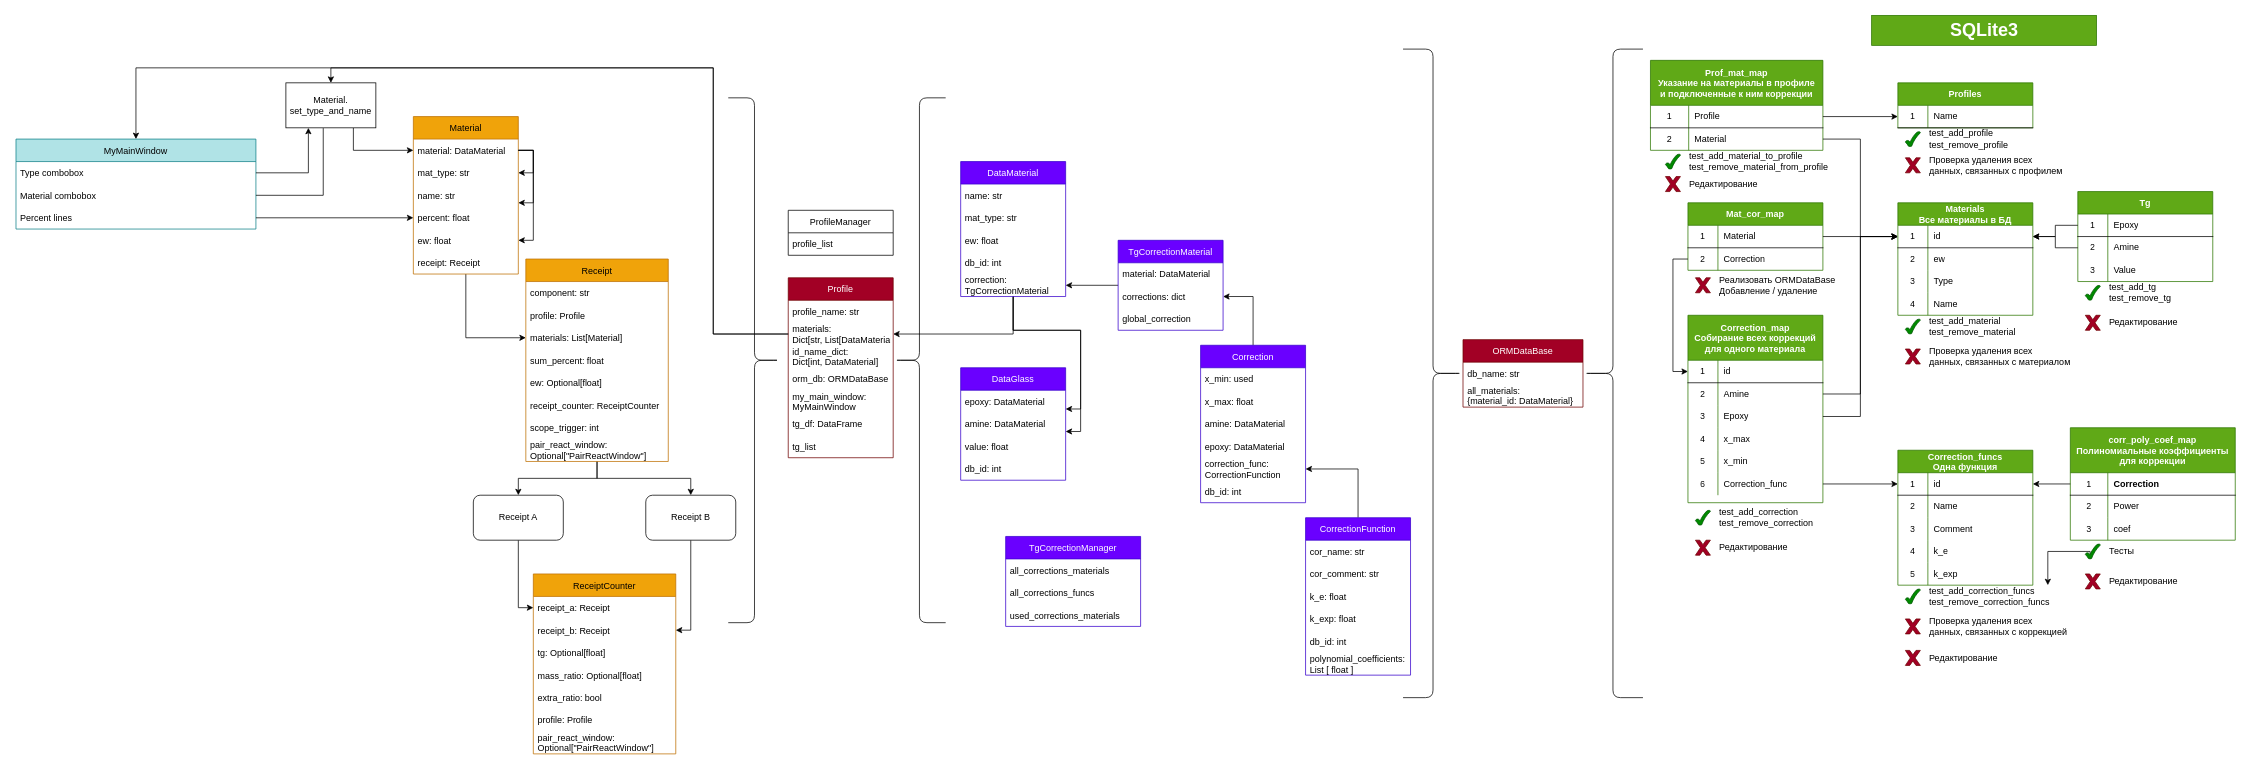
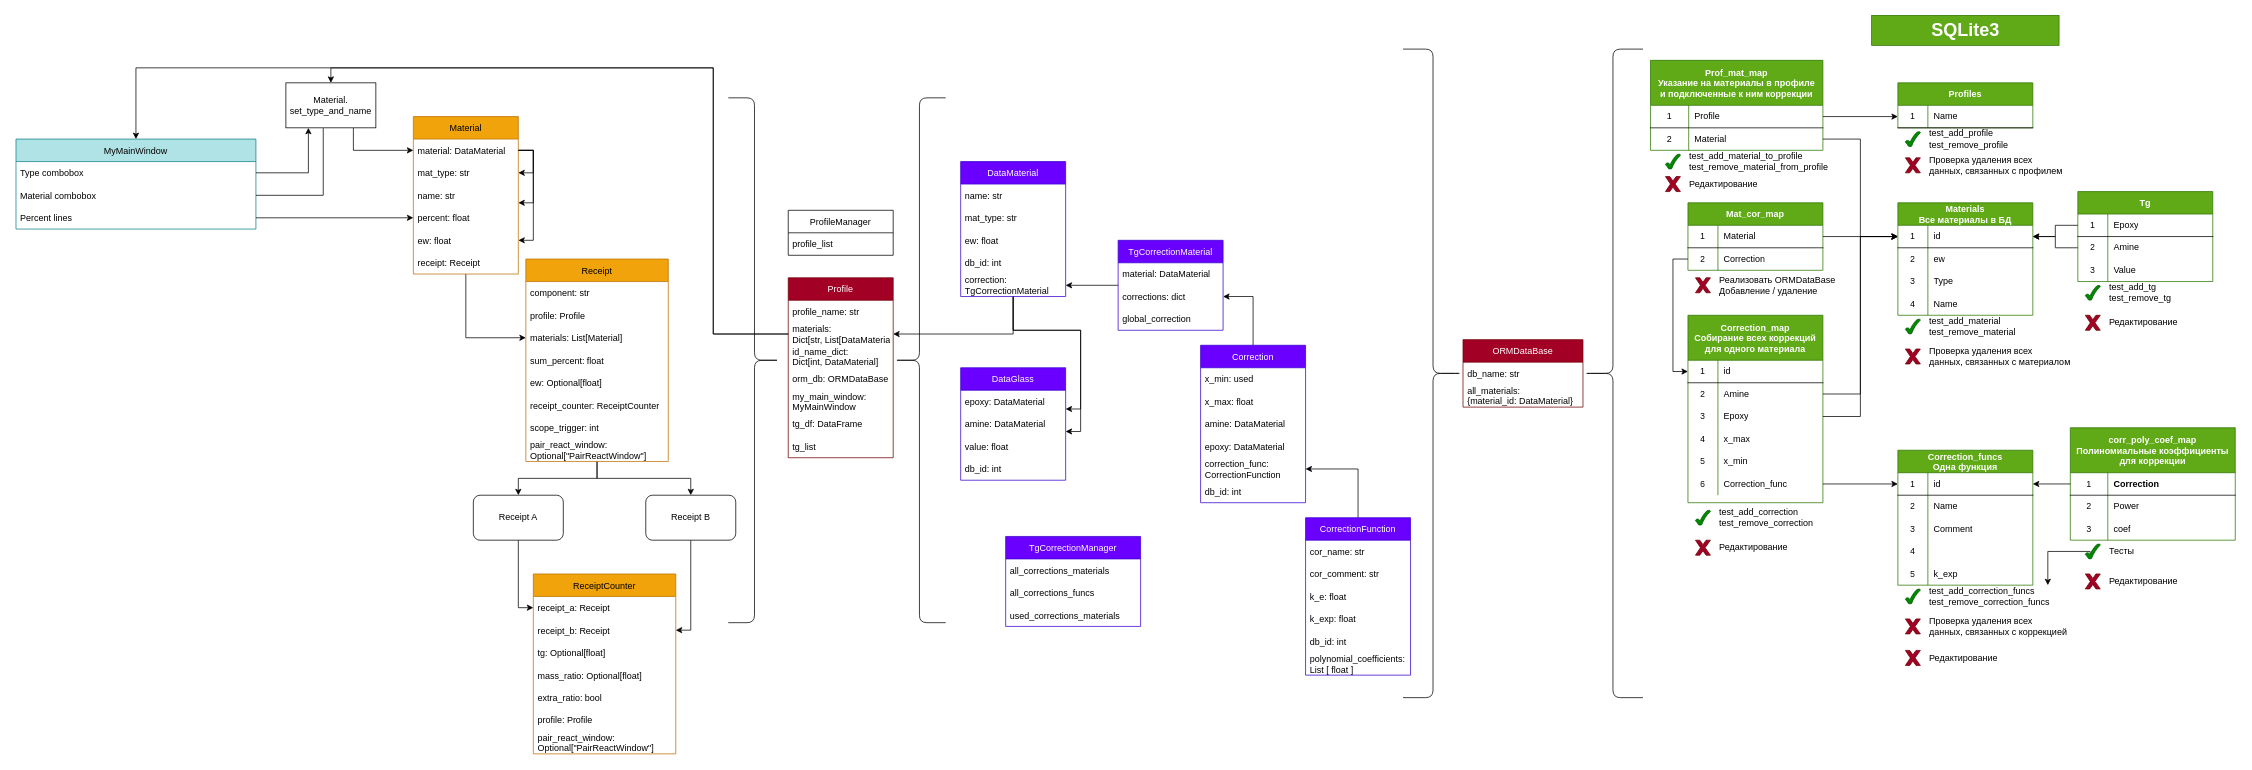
node "SQLite3": size 225x30 -> 188x30
node "k_e": removed
